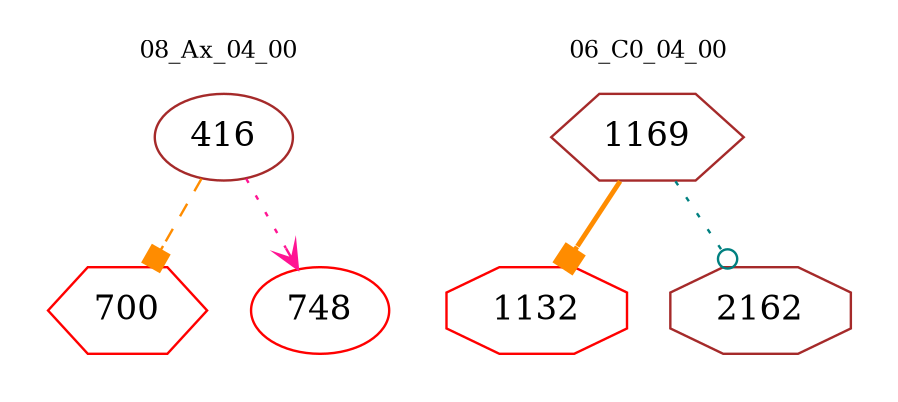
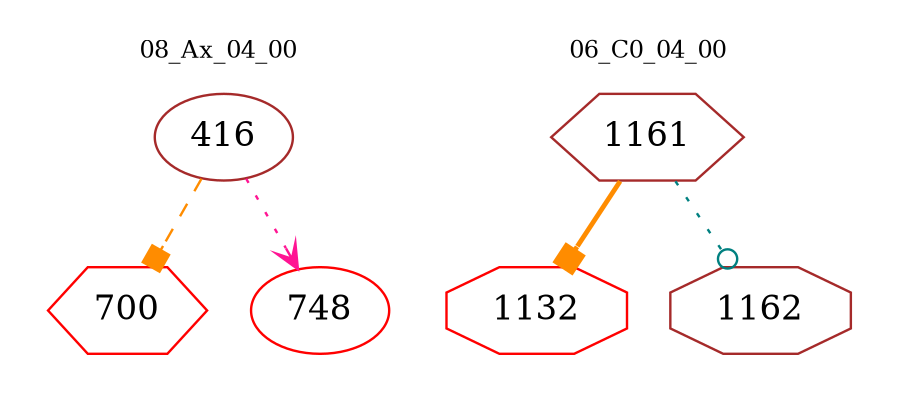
node "1169": label "1169" -> "1161"
node "2162": label "2162" -> "1162"
